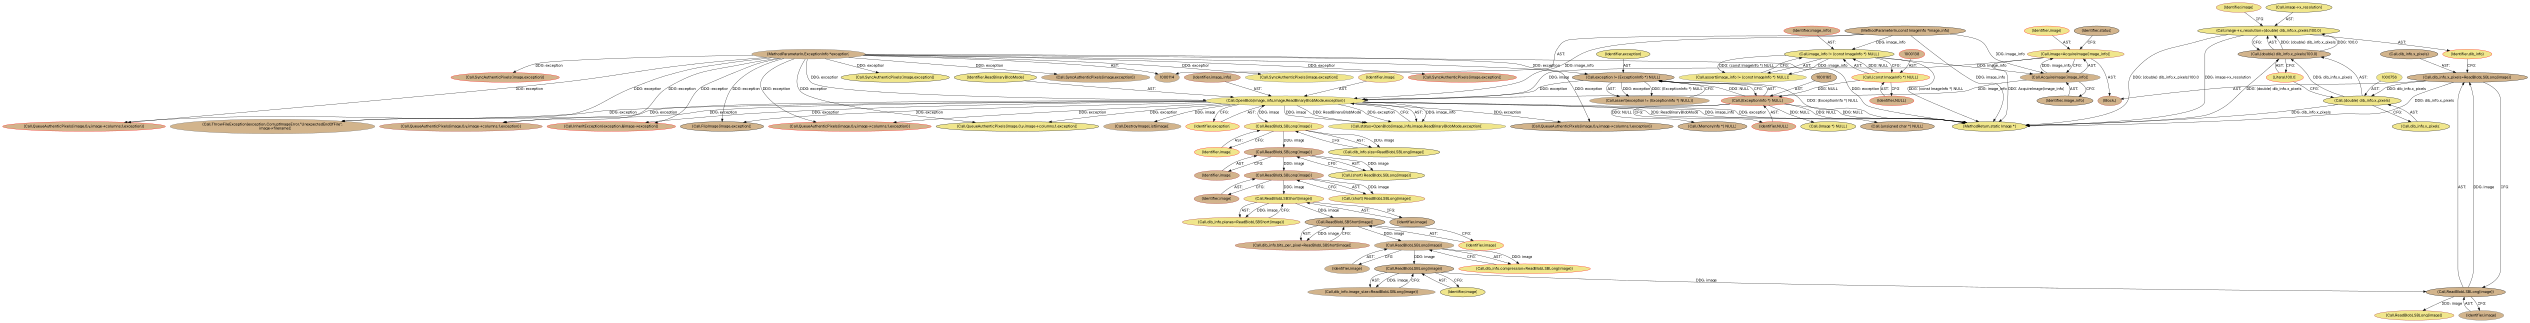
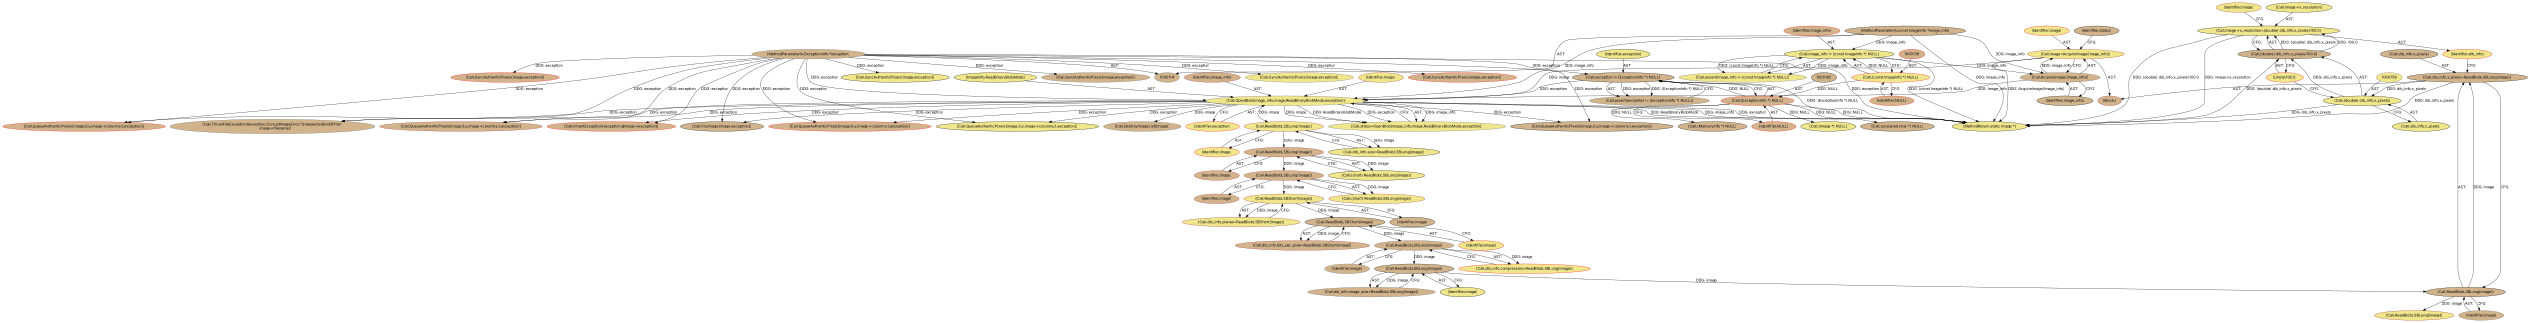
node "(Identifier,ReadBinaryBlobMode)": label "(Identifier,ReadBinaryBlobMode)" -> "(ImageInfo,ReadBinaryBlobMode)"
